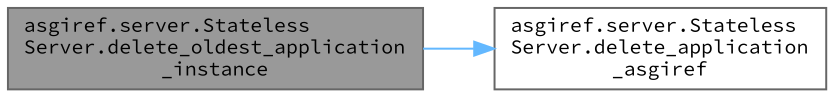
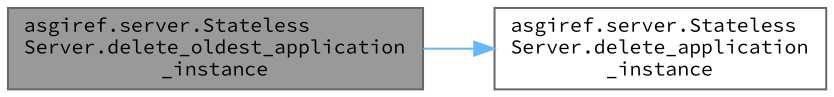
node "asgiref.server.Stateless Server.delete_application _asgiref": label "asgiref.server.Stateless Server.delete_application _asgiref" -> "asgiref.server.Stateless Server.delete_application _instance"
